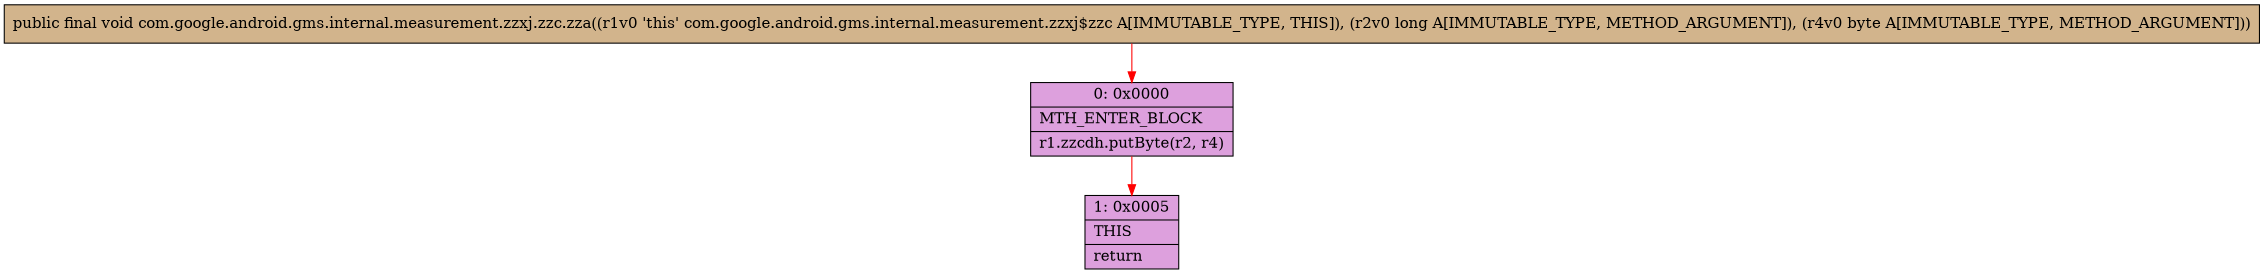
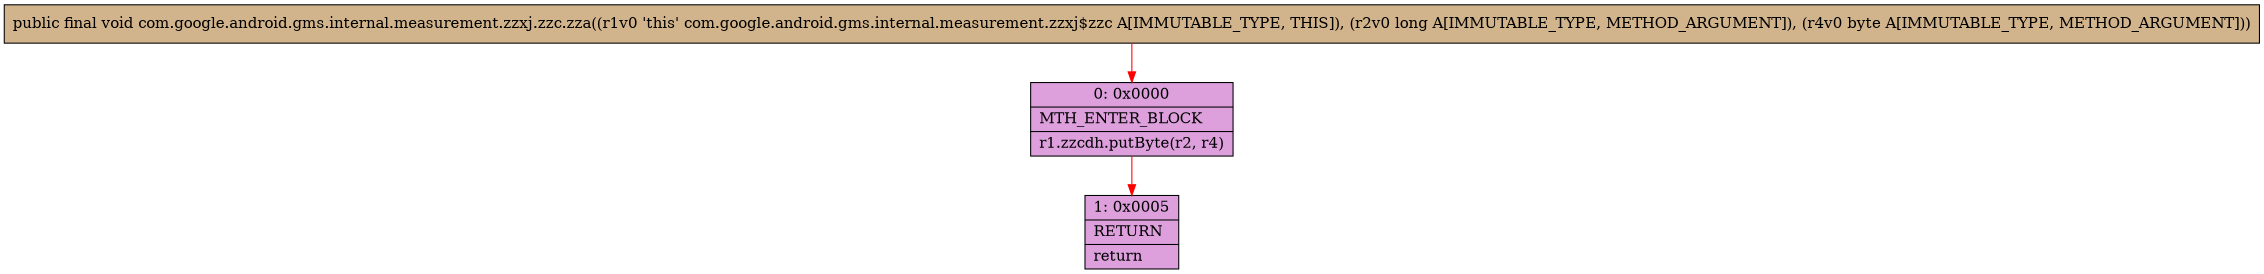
node "1: 0x0005": text "THIS" -> "RETURN"
